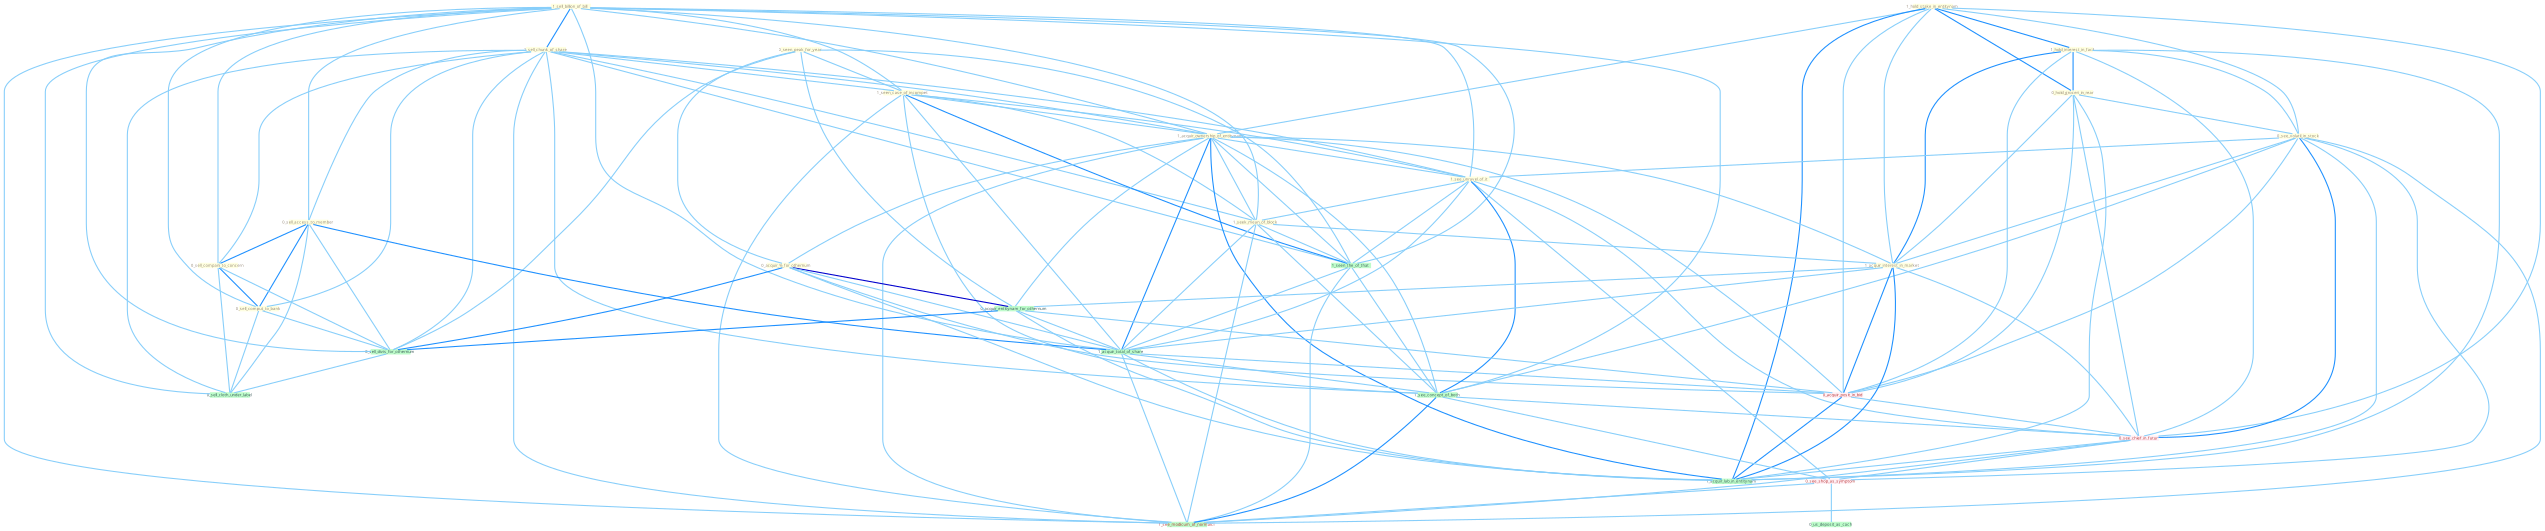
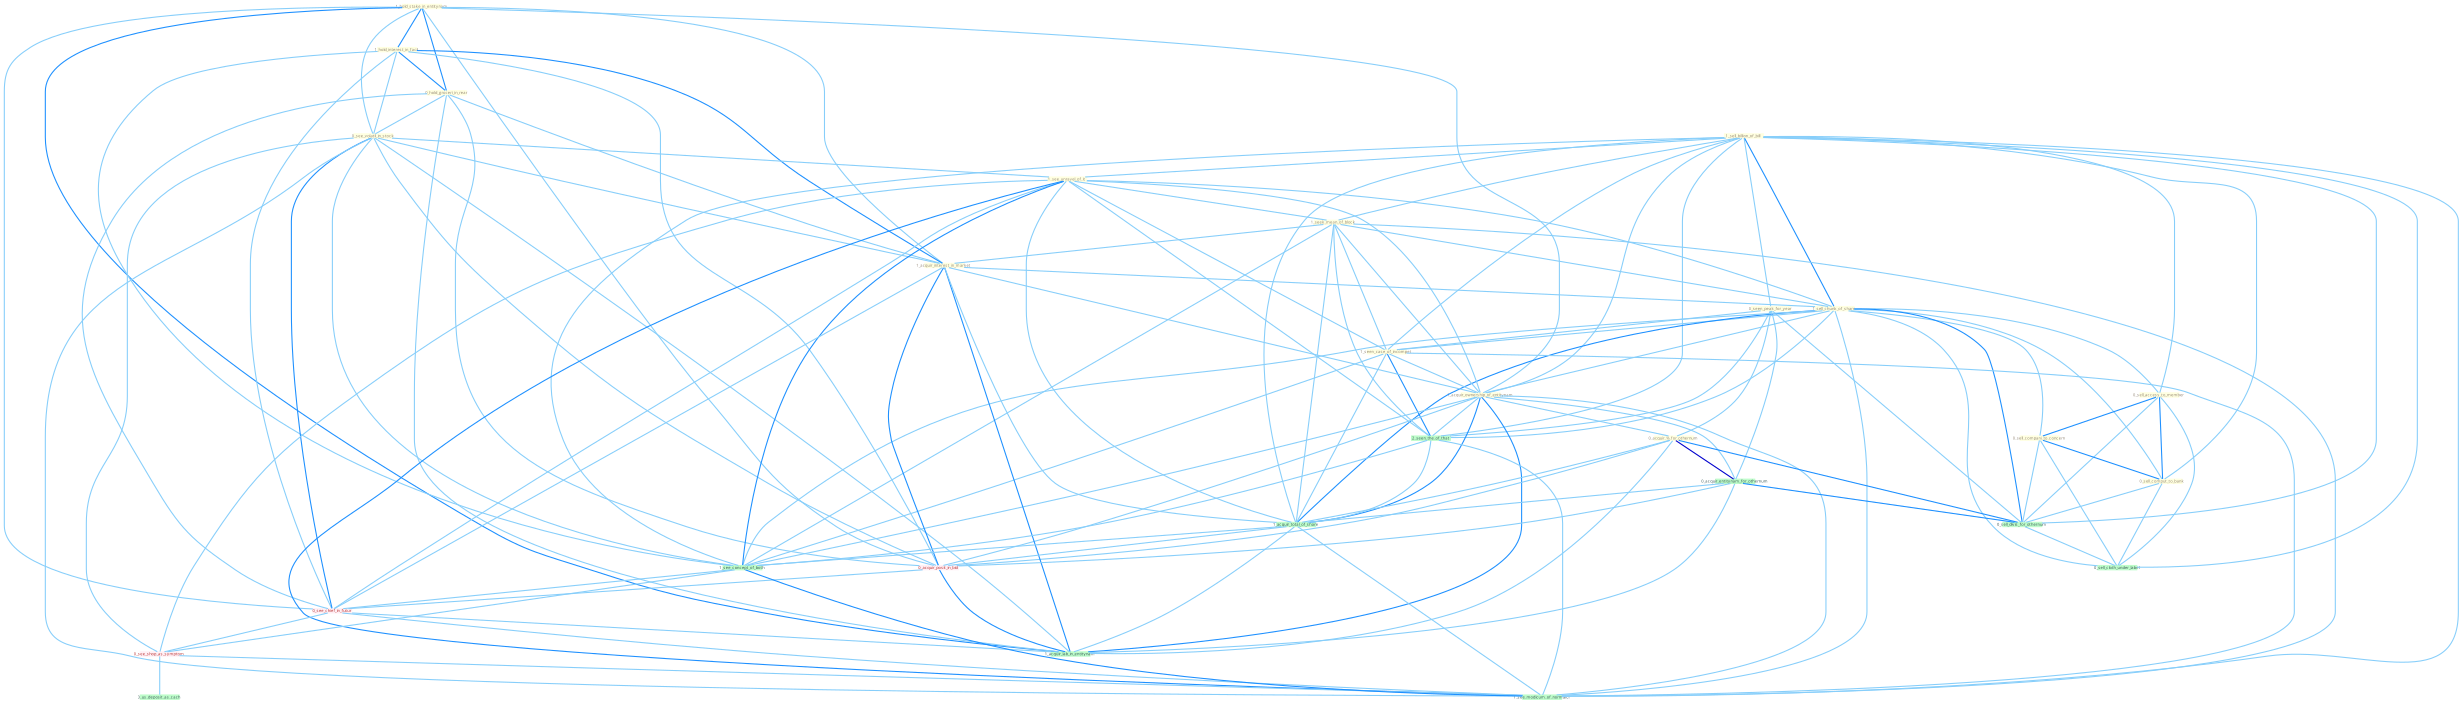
edge "1_sell_billion_of_bill" -- "0_sell_compani_to_concern": now "1_sell_billion_of_bill" -- "0_seen_peak_for_year"
edge "1_sell_chunk_of_share" -- "0_sell_divis_for_othernum": color #87cefa -> #1e90ff
node "1_seen_the_of_that": label "1_seen_the_of_that" -> "2_seen_the_of_that"
edge "1_acquir_interest_in_market" -- "0_acquir_entitynam_for_othernum": now "1_acquir_interest_in_market" -- "1_sell_chunk_of_share"
edge "0_sell_access_to_member" -- "1_acquir_total_of_share": now "1_sell_chunk_of_share" -- "1_acquir_total_of_share"
edge "1_hold_interest_in_facil" -- "1_acquir_lab_in_entitynam": now "1_hold_interest_in_facil" -- "1_see_concept_of_both"
node "1_see_modicum_of_normalci": fontcolor #b22222 -> #2f4f4f
edge "1_see_unravel_of_it" -- "1_see_modicum_of_normalci": added
